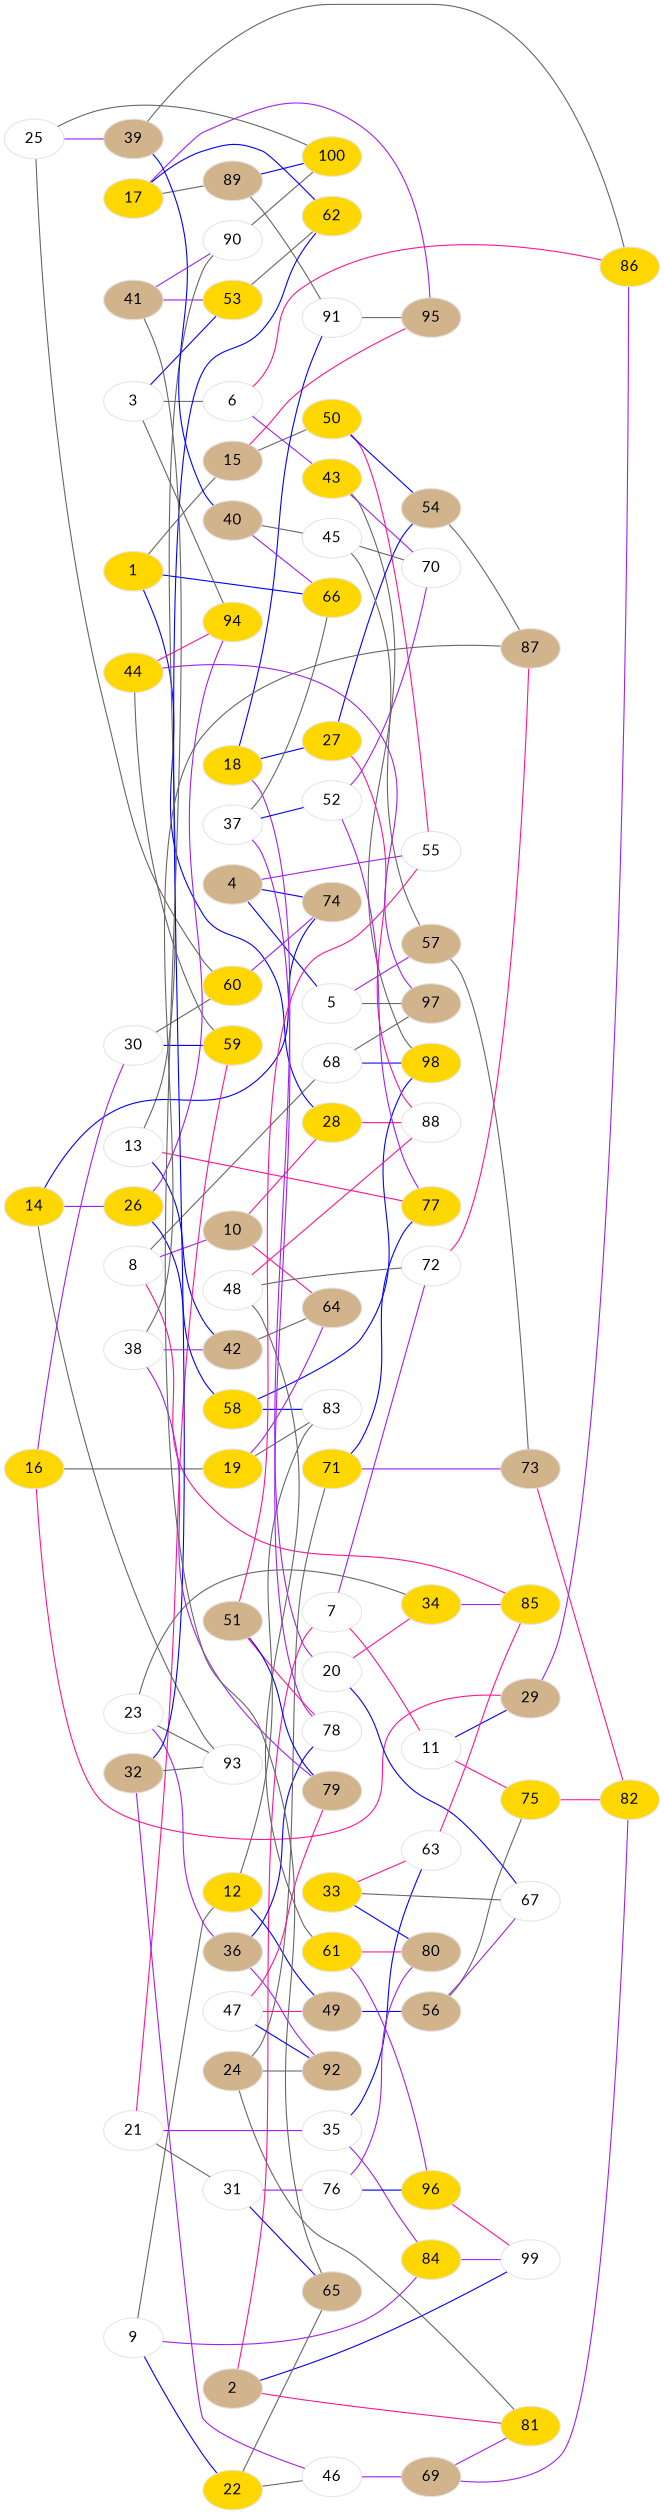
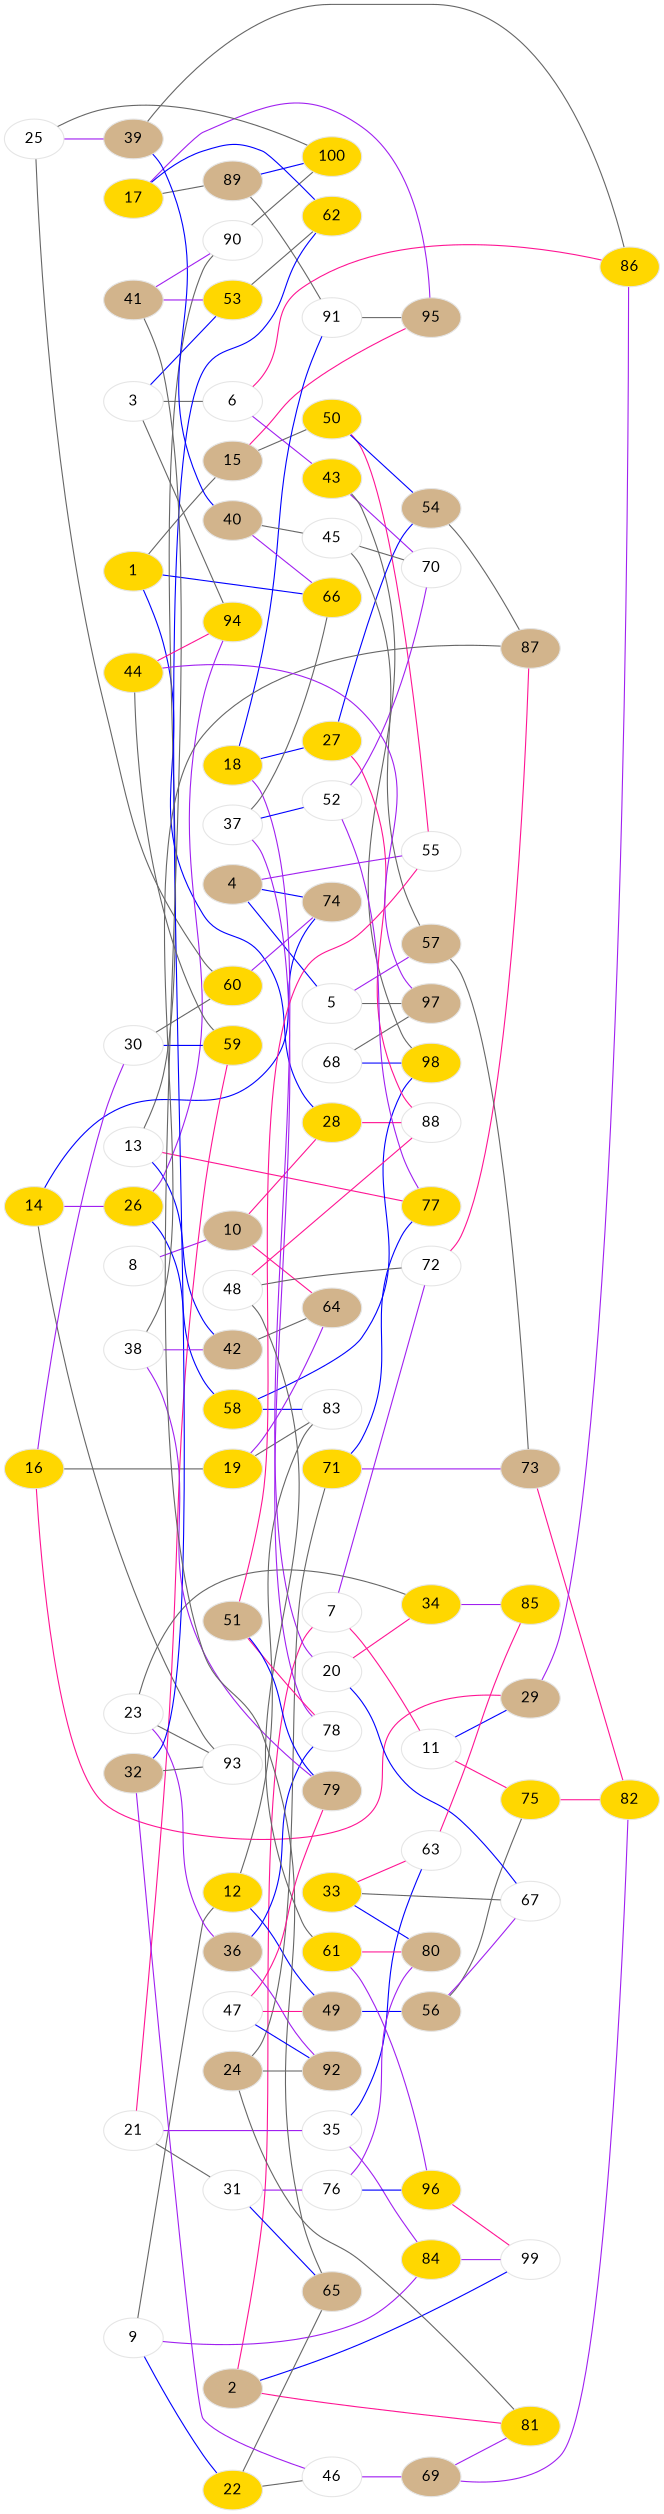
edge "68" -- "8": removed
edge "8" -- "85": removed
